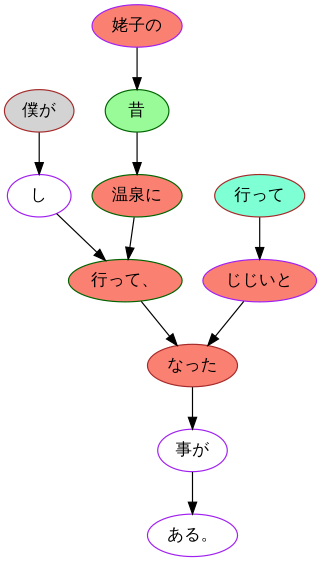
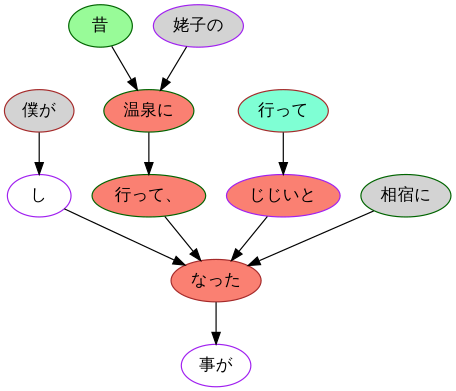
node "姥子の": fillcolor salmon -> lightgrey
edge "姥子の" -> "昔": now "姥子の" -> "温泉に"
node "相宿に": added
edge "し" -> "行って、": now "し" -> "なった"
node "ある。": removed
